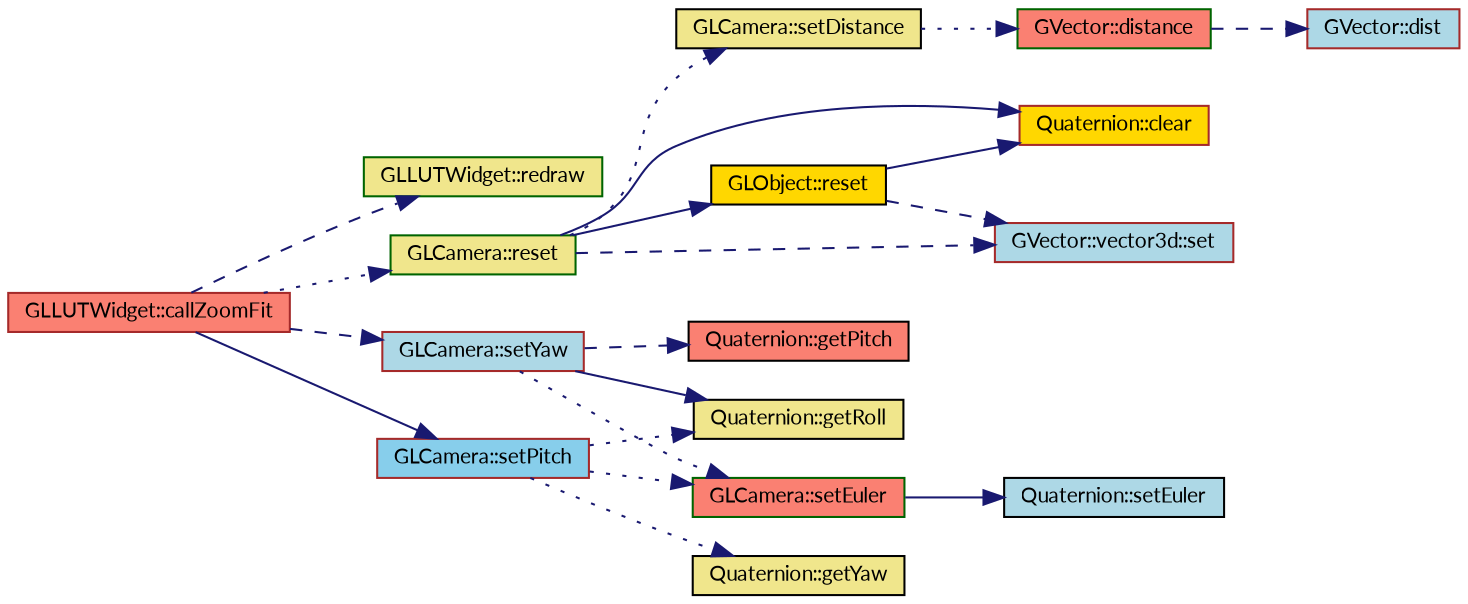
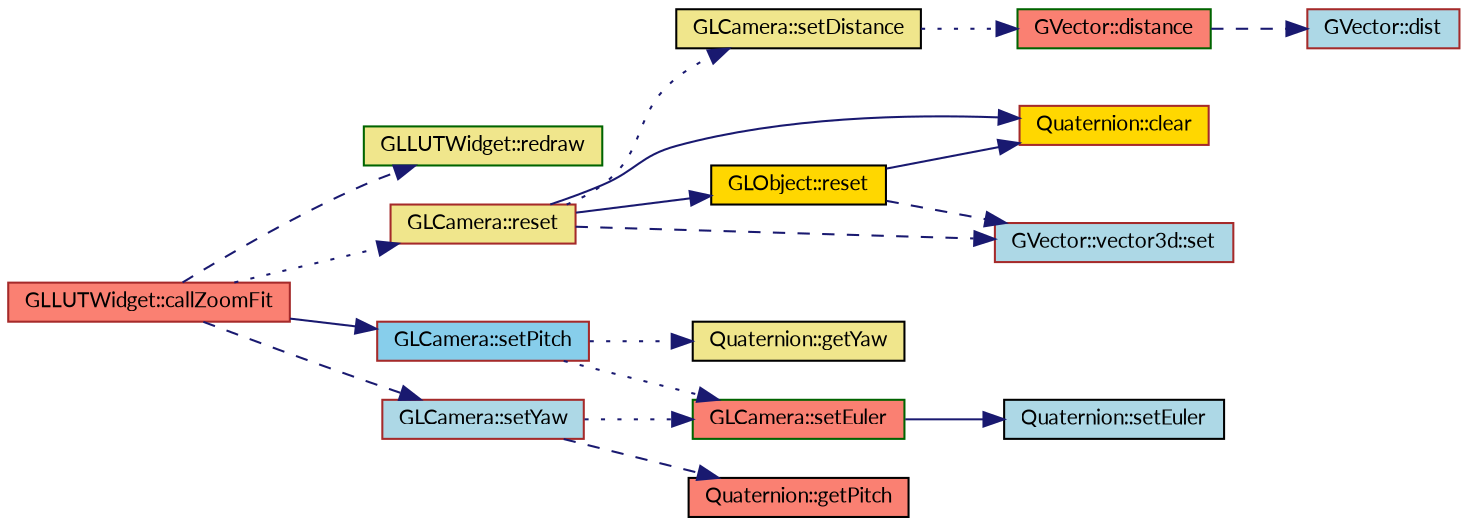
node "GLCamera::reset": color darkgreen -> brown
node "Quaternion::getRoll": removed
